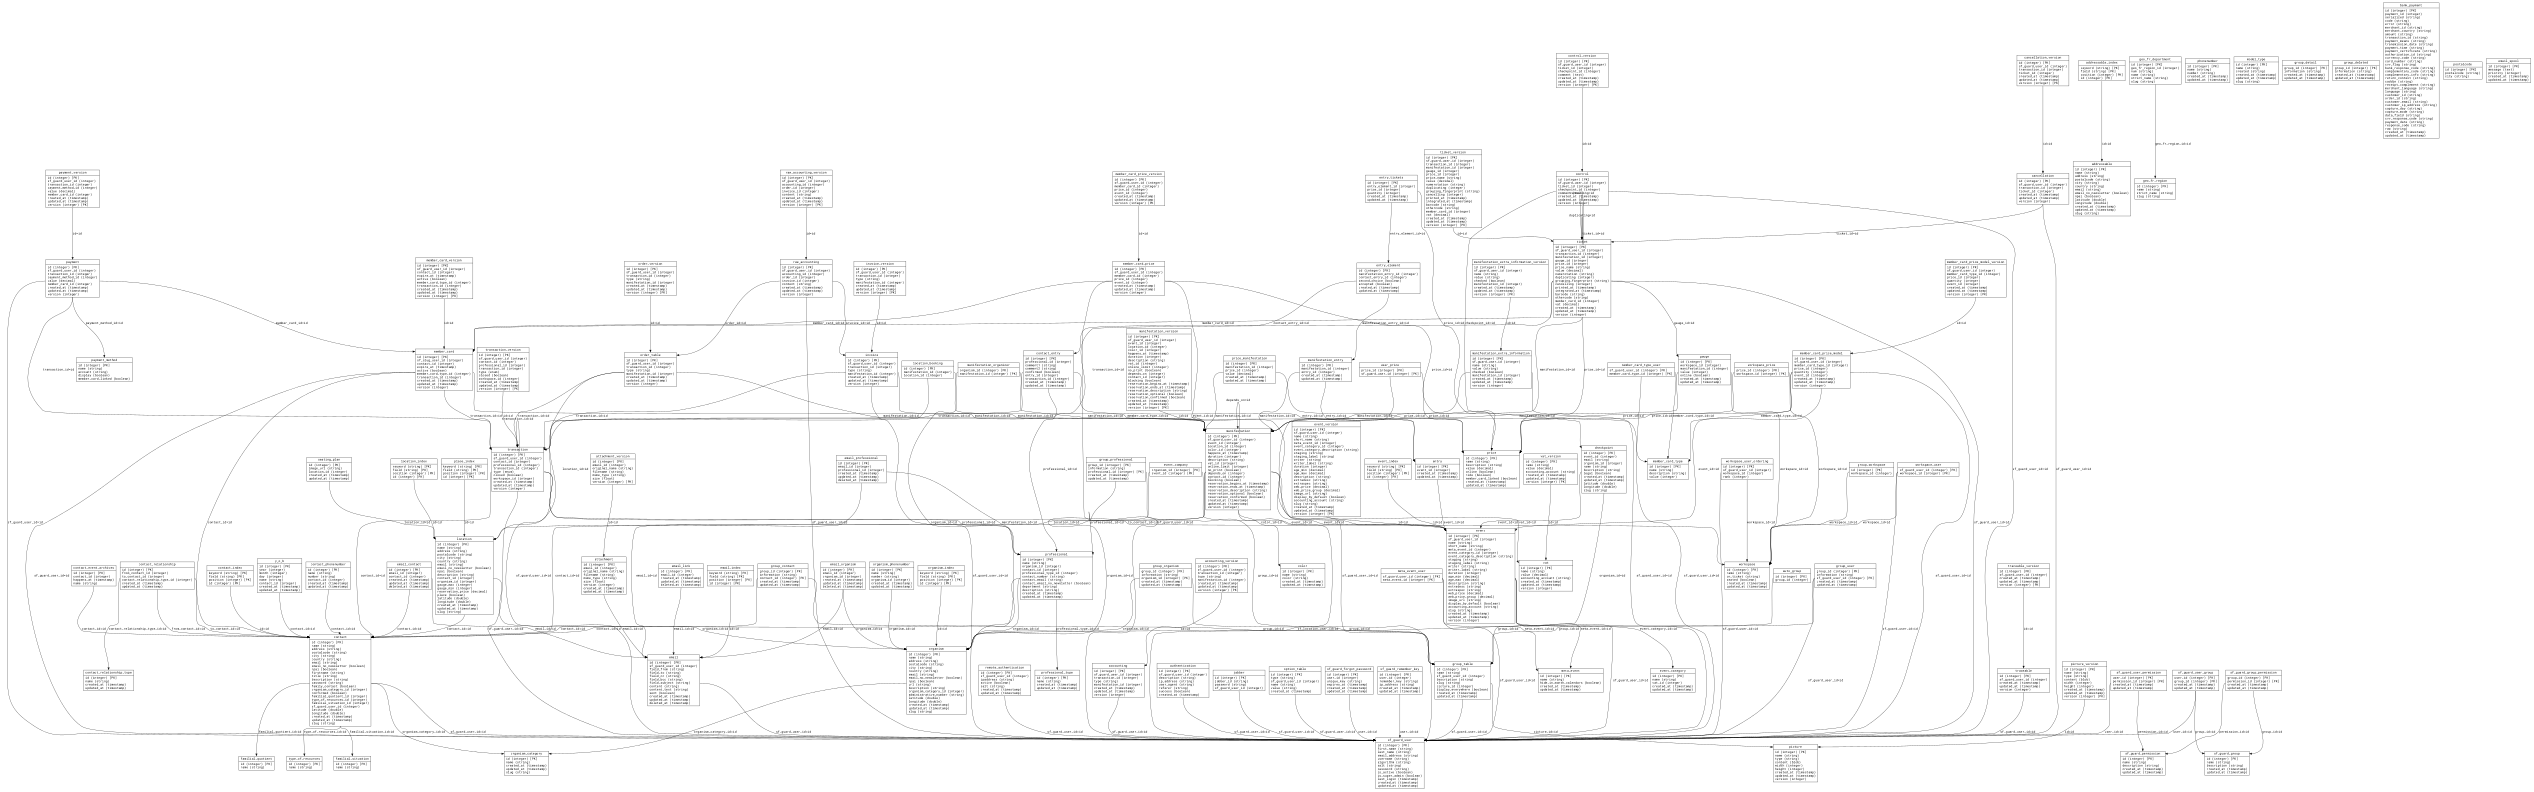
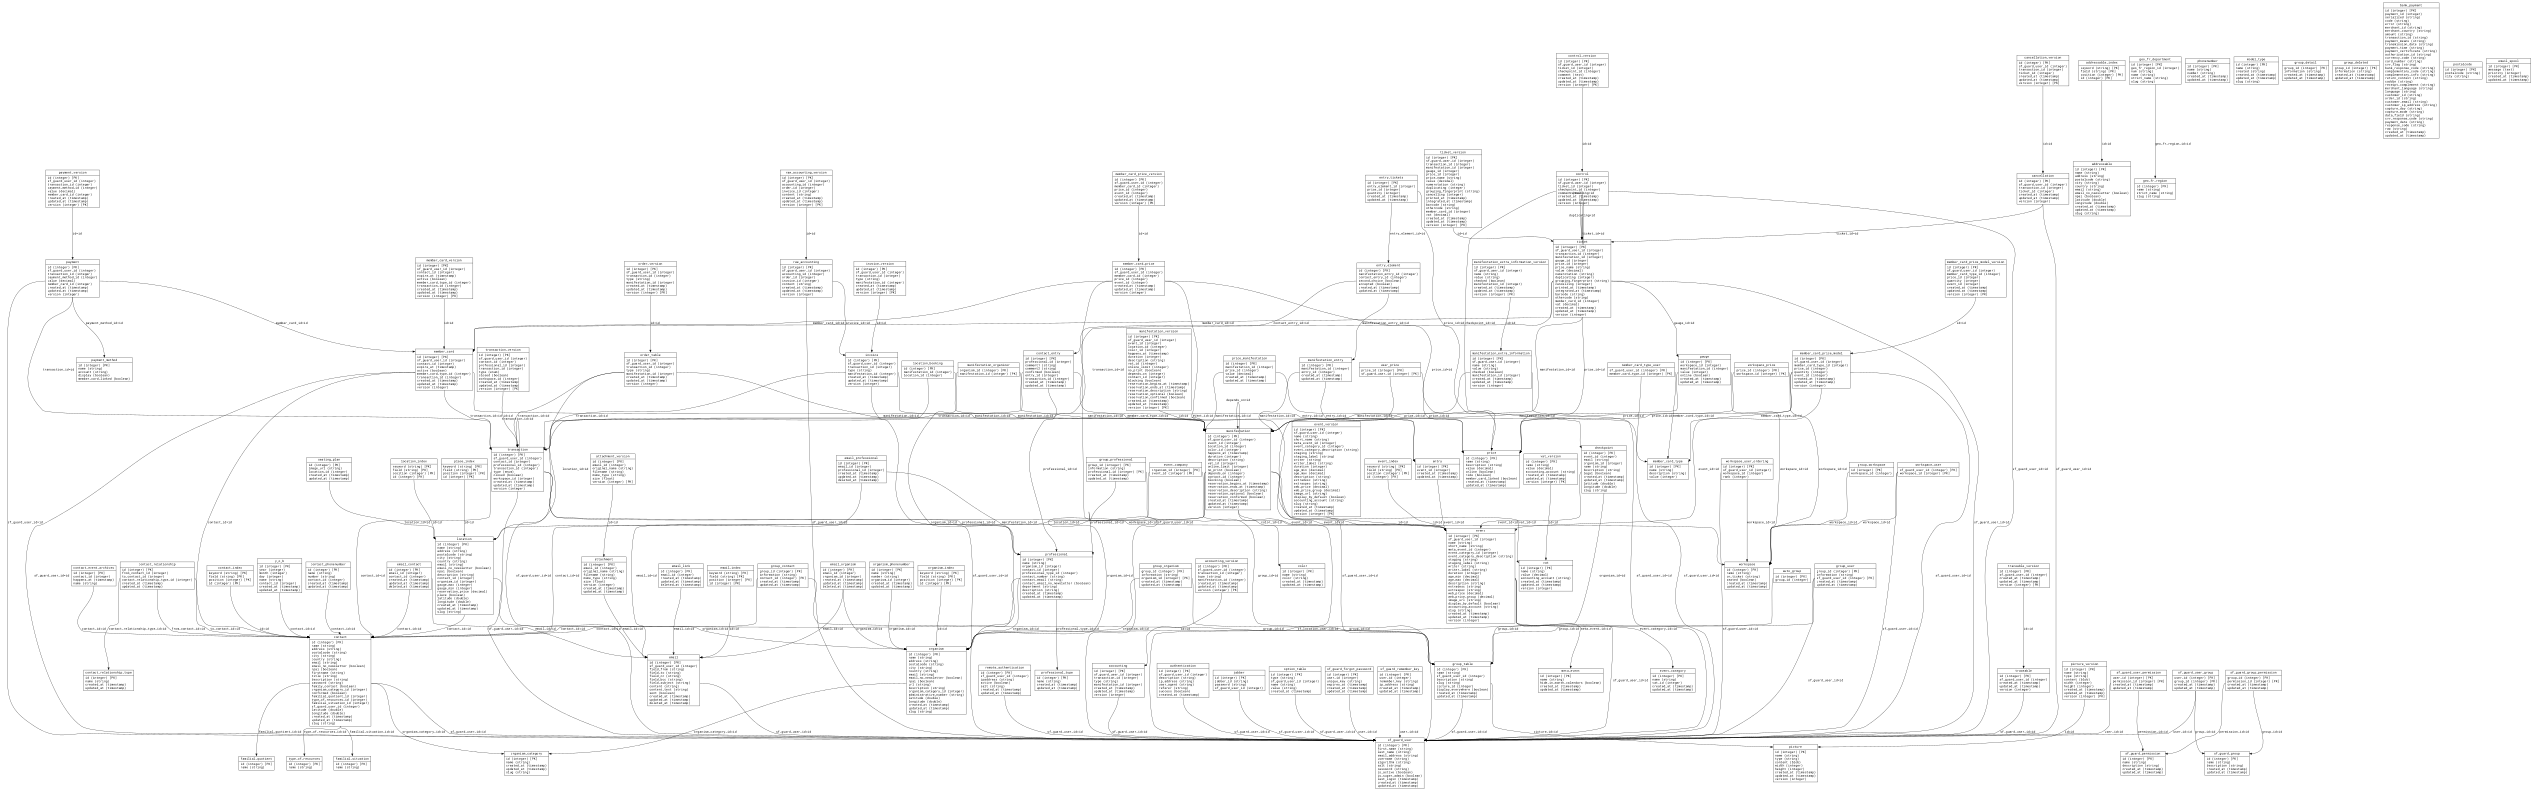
edge "raw_accounting" -> "order_table": removed, label "order_id=id"
node "member_card": text "sf_slug_user_id (integer)" -> "sf_guard_user_id (integer)"
edge "transaction" -> "workspace": label "to_contact_id=id" -> "workspace_id=id"
node "meta_event_user": removed
